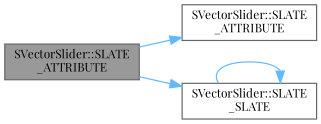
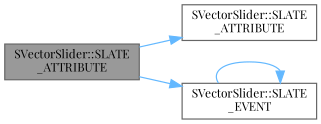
node "SVectorSlider::SLATE _SLATE": label "SVectorSlider::SLATE _SLATE" -> "SVectorSlider::SLATE _EVENT"
